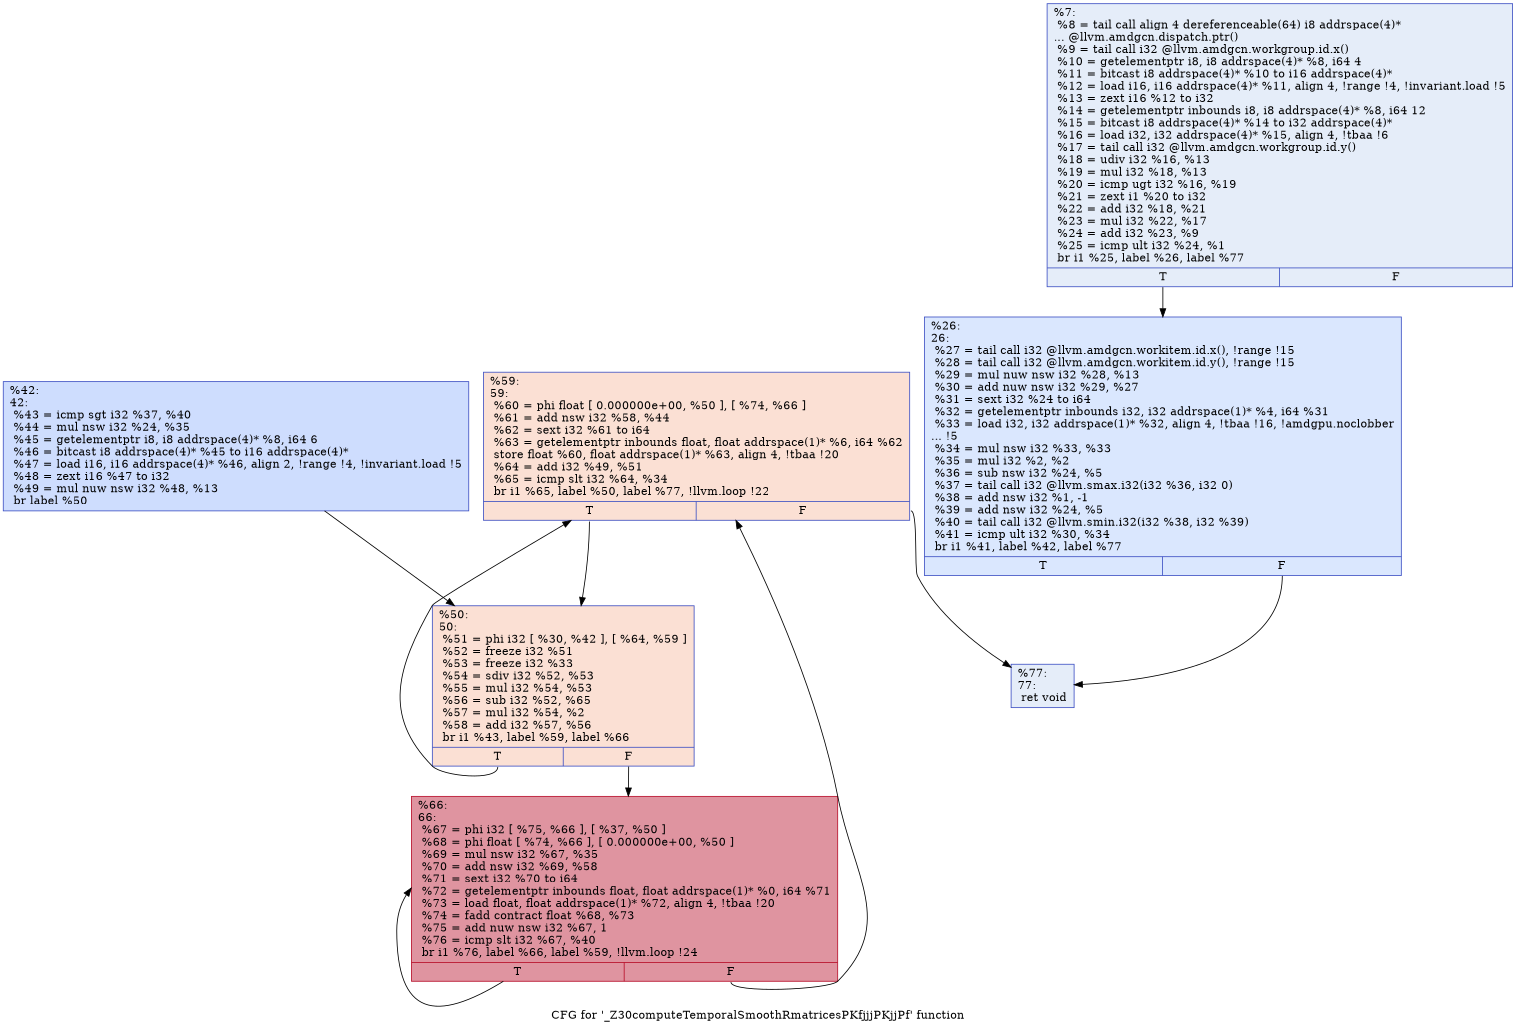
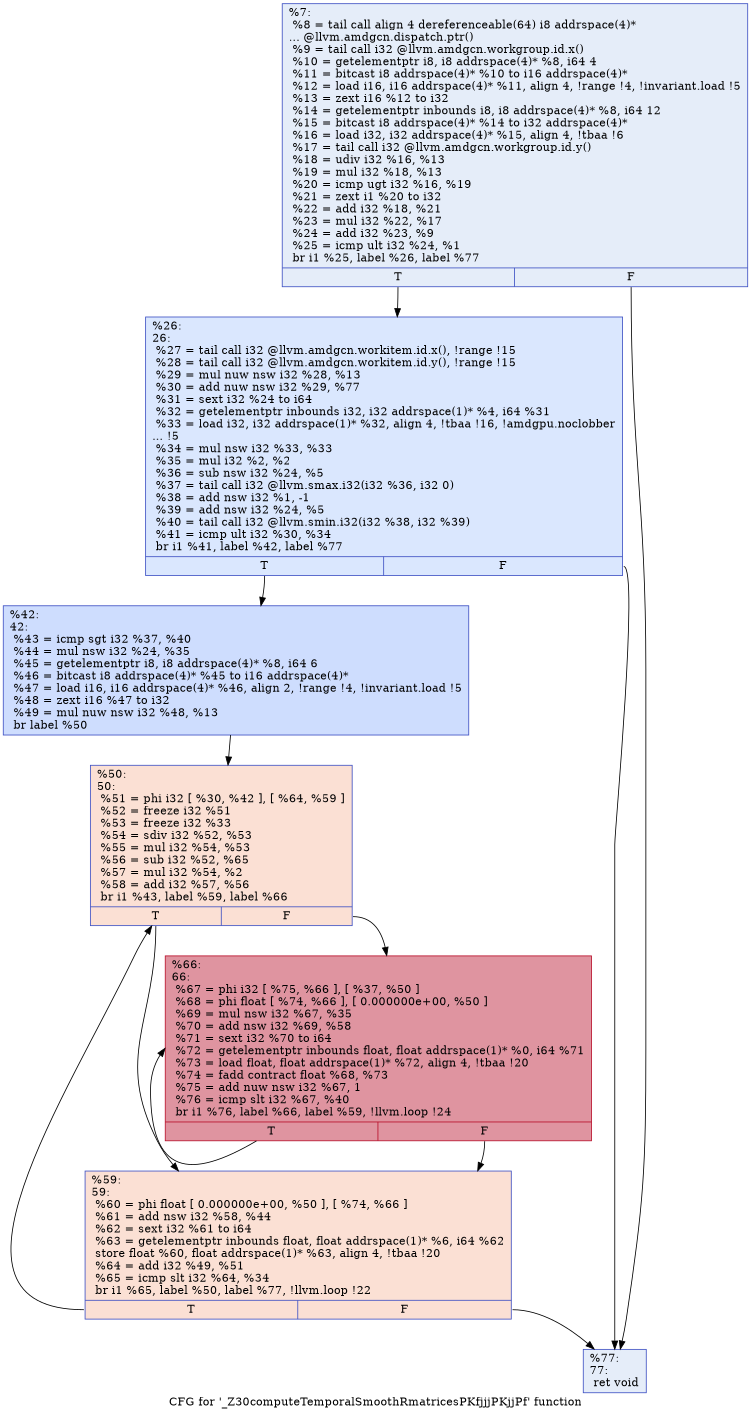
node "%26:": text "%30 = add nuw nsw i32 %29, %27" -> "%30 = add nuw nsw i32 %29, %77"
edge "%26:" -> "%42:": added
edge "%7:" -> "%77:": added
